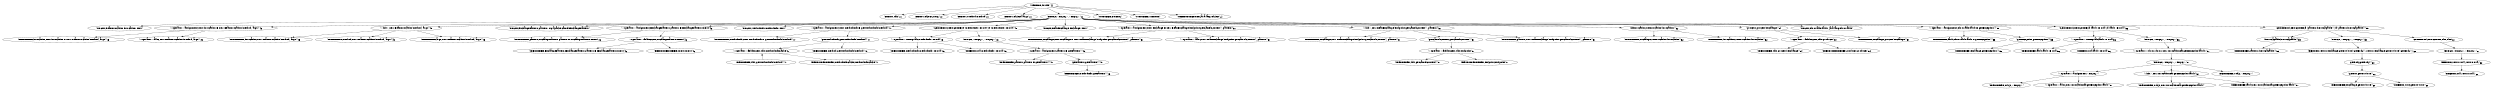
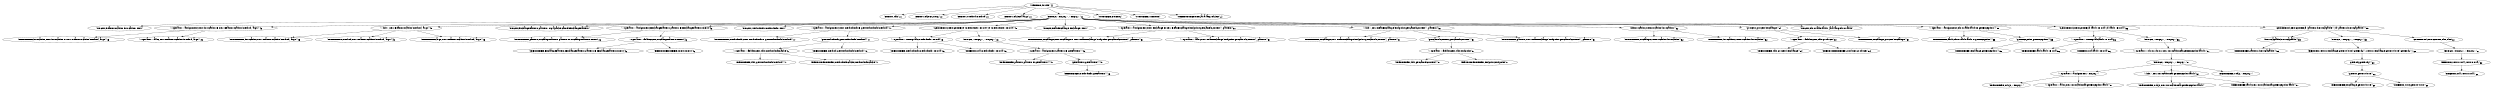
edge "(IDENTIFIER,this,getMethodInfo(method))" -> "(<operator>.fieldAccess,this.methodInfoCache)": reversed
